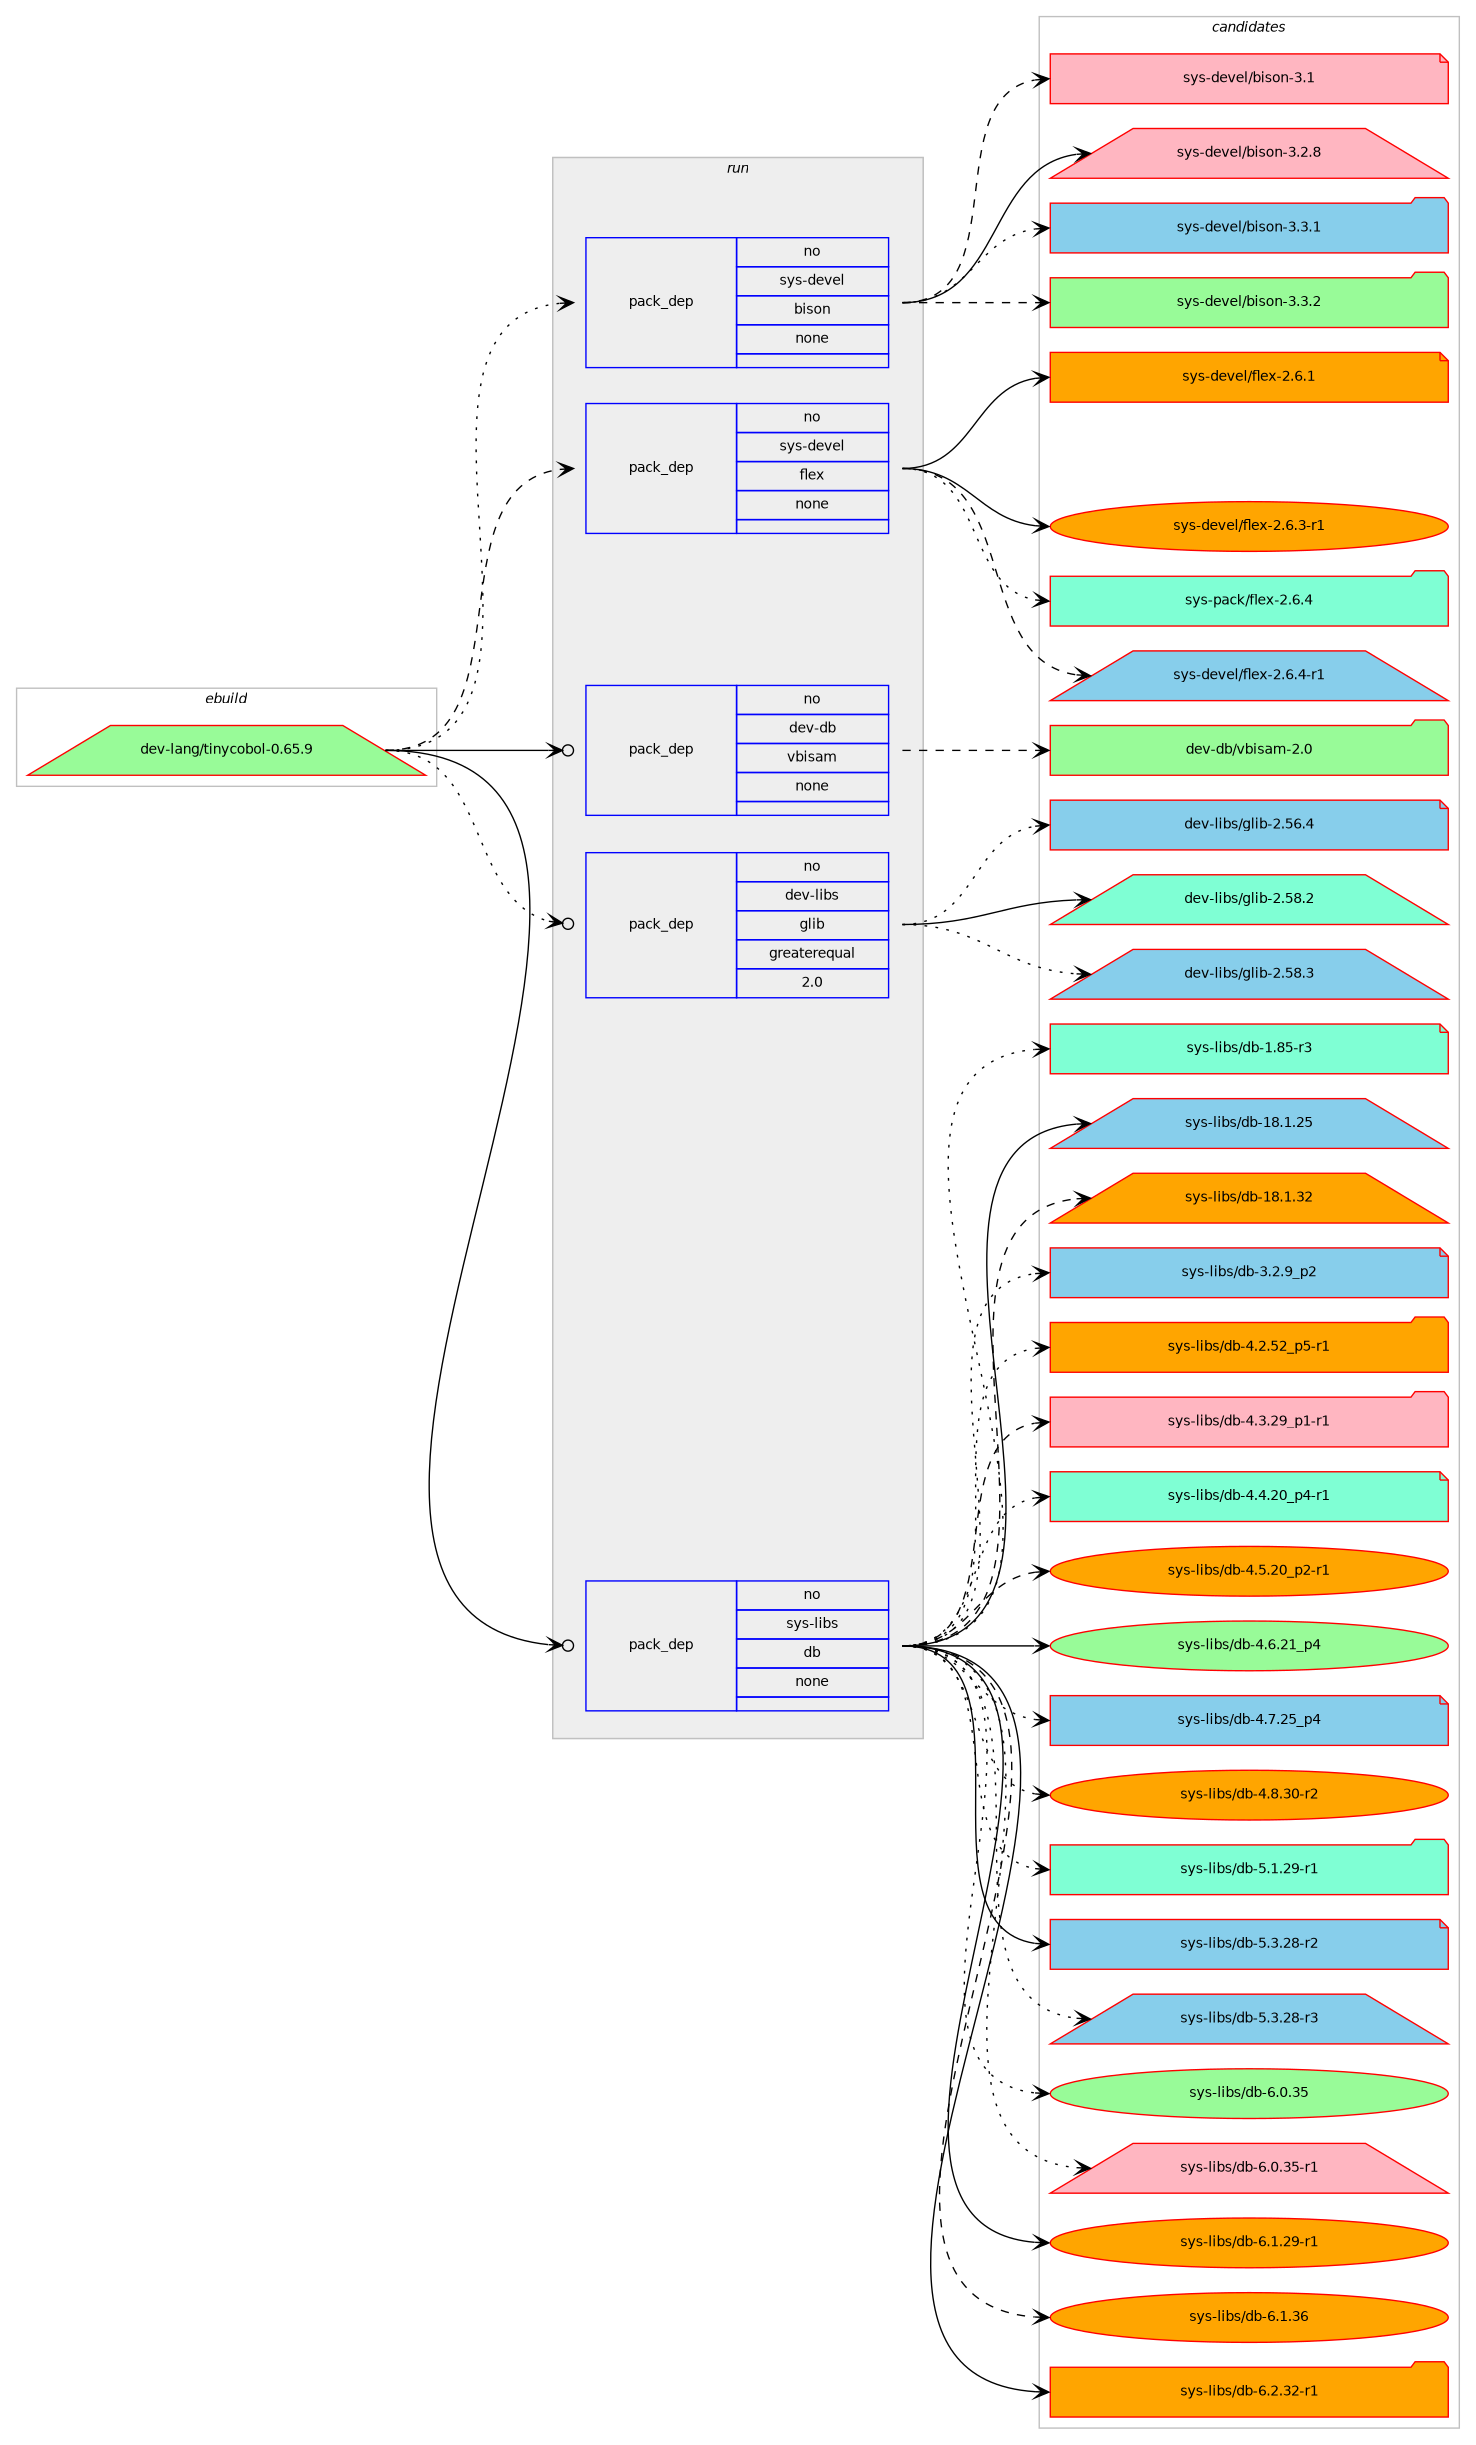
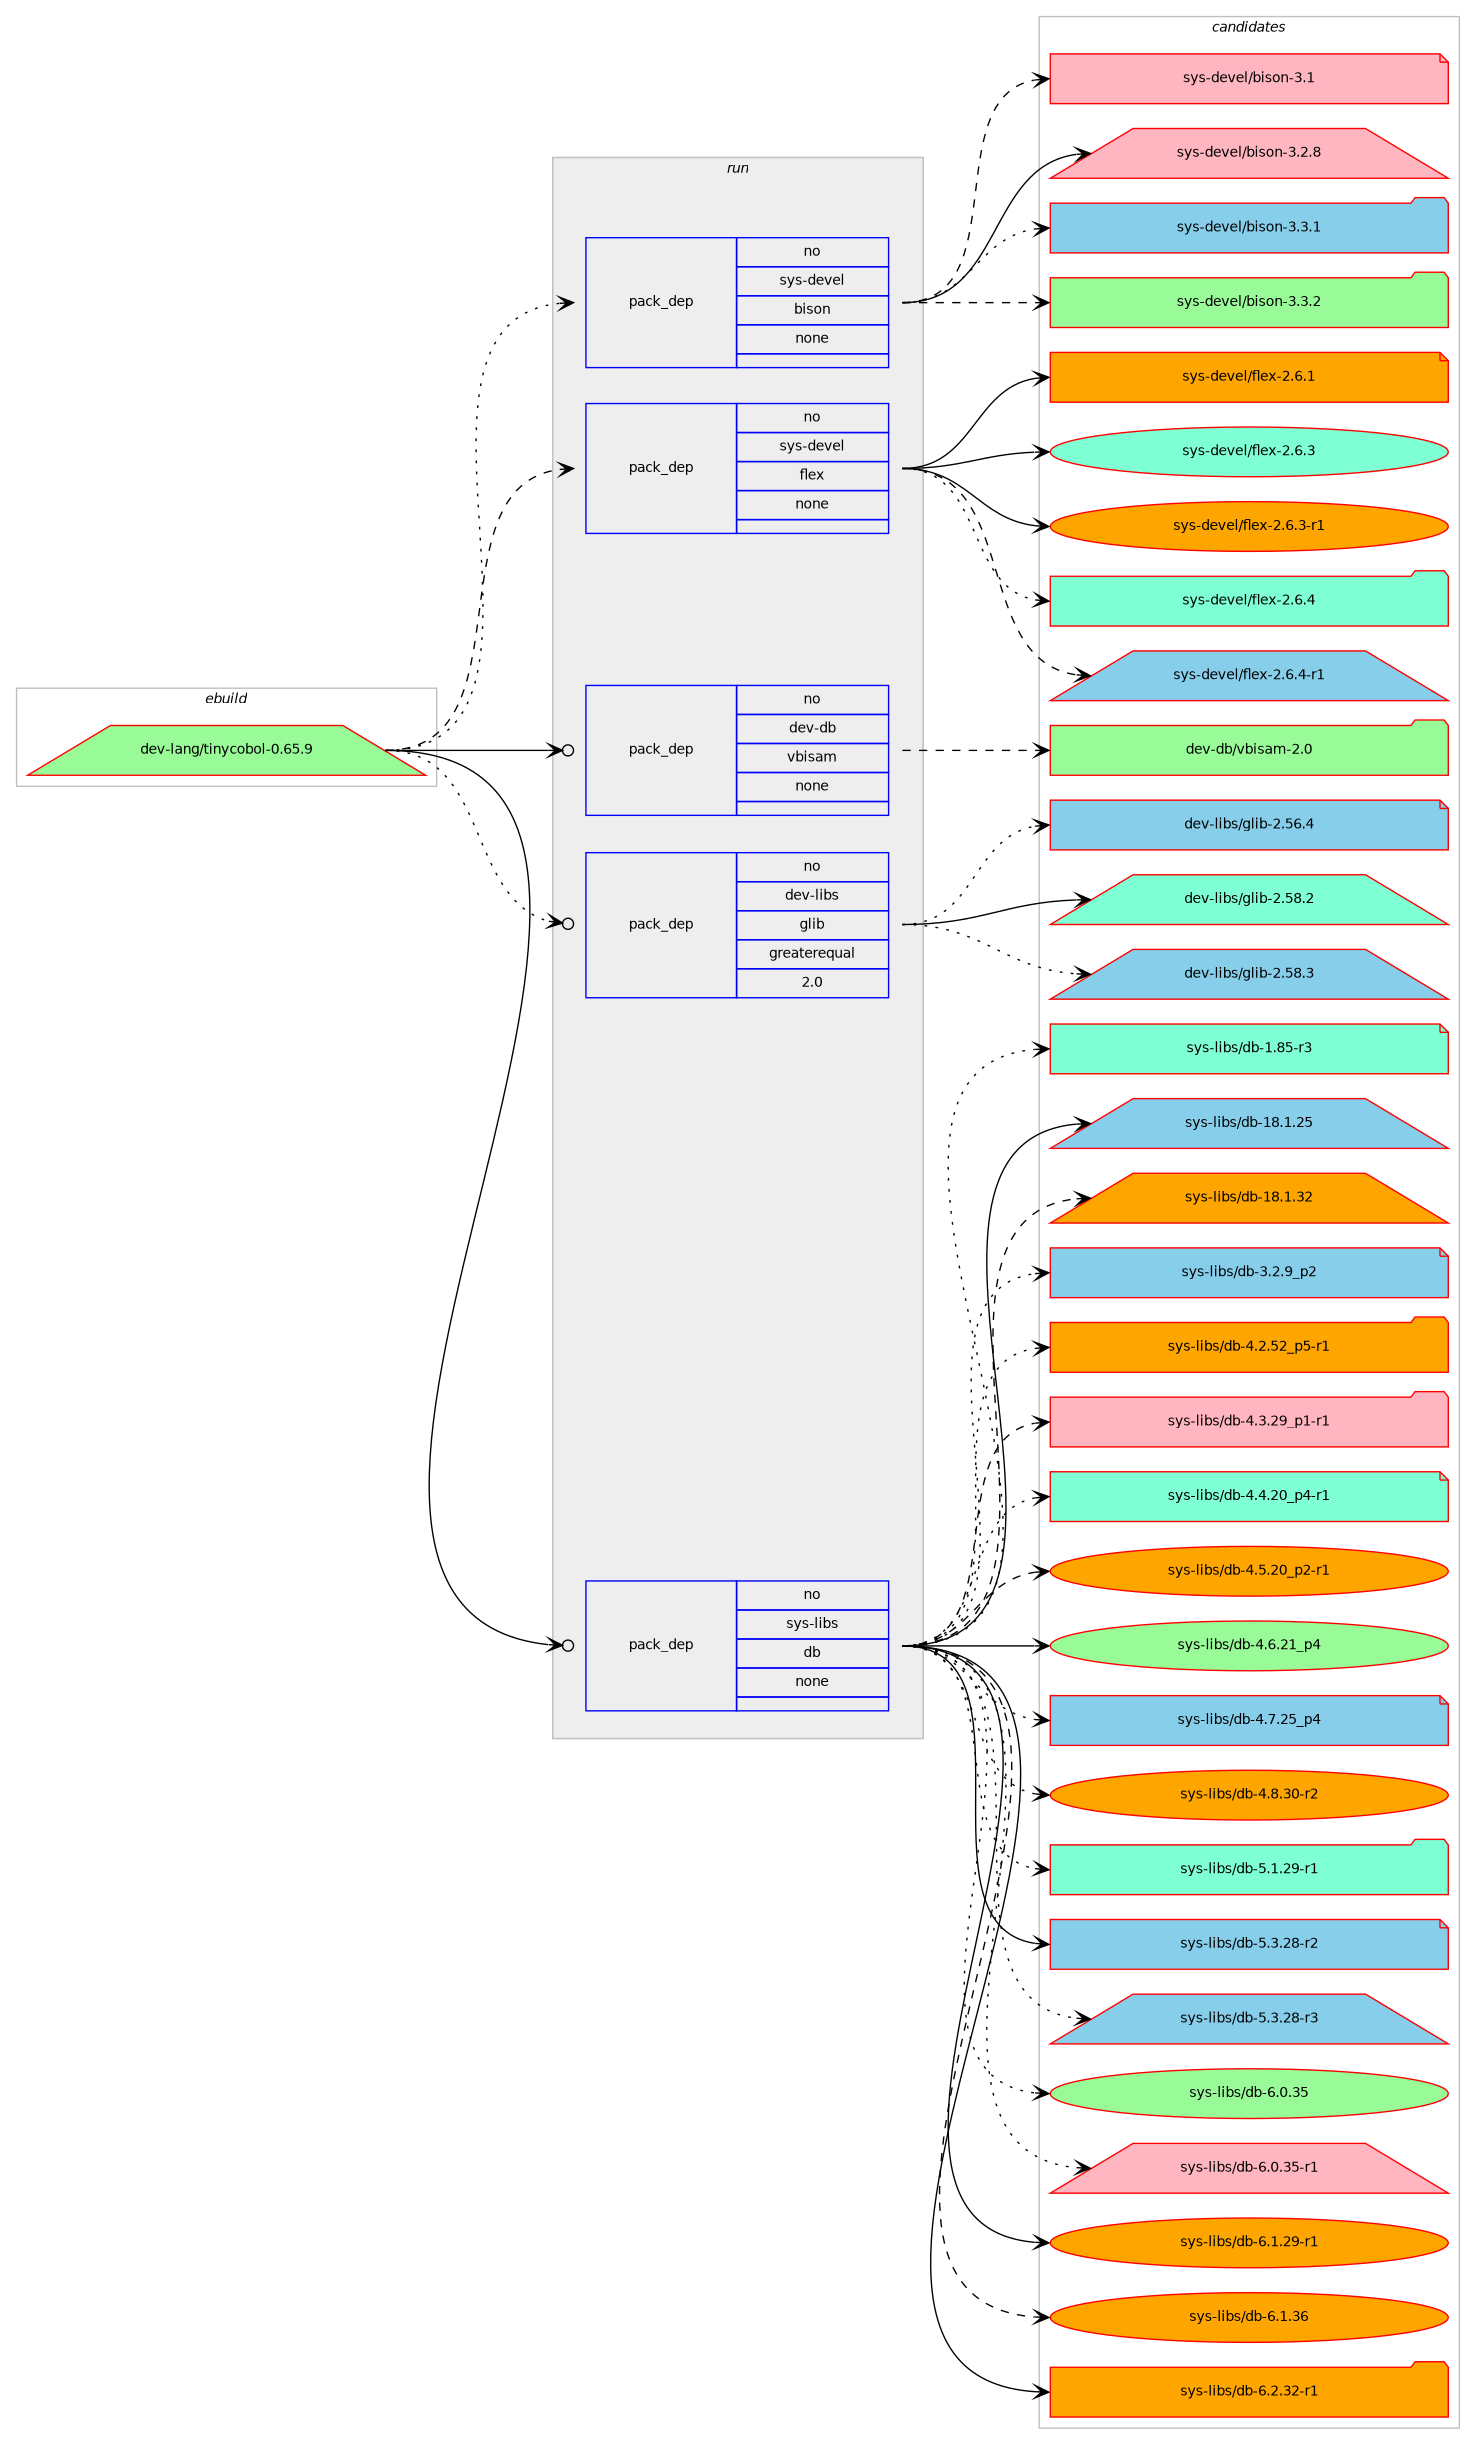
node "sys-devel/flex-2.6.3": added
node "sys-pack/flex-2.6.4": label "sys-pack/flex-2.6.4" -> "sys-devel/flex-2.6.4"
